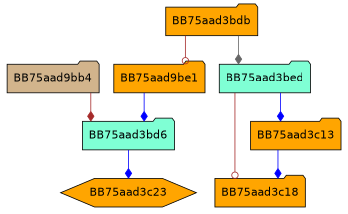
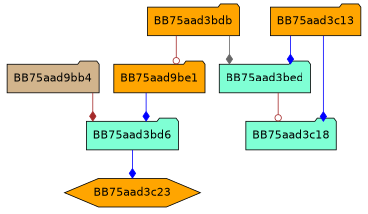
edge "BB75aad3bed" -> "BB75aad3c13": reversed
node "BB75aad3c18": fillcolor orange -> aquamarine
